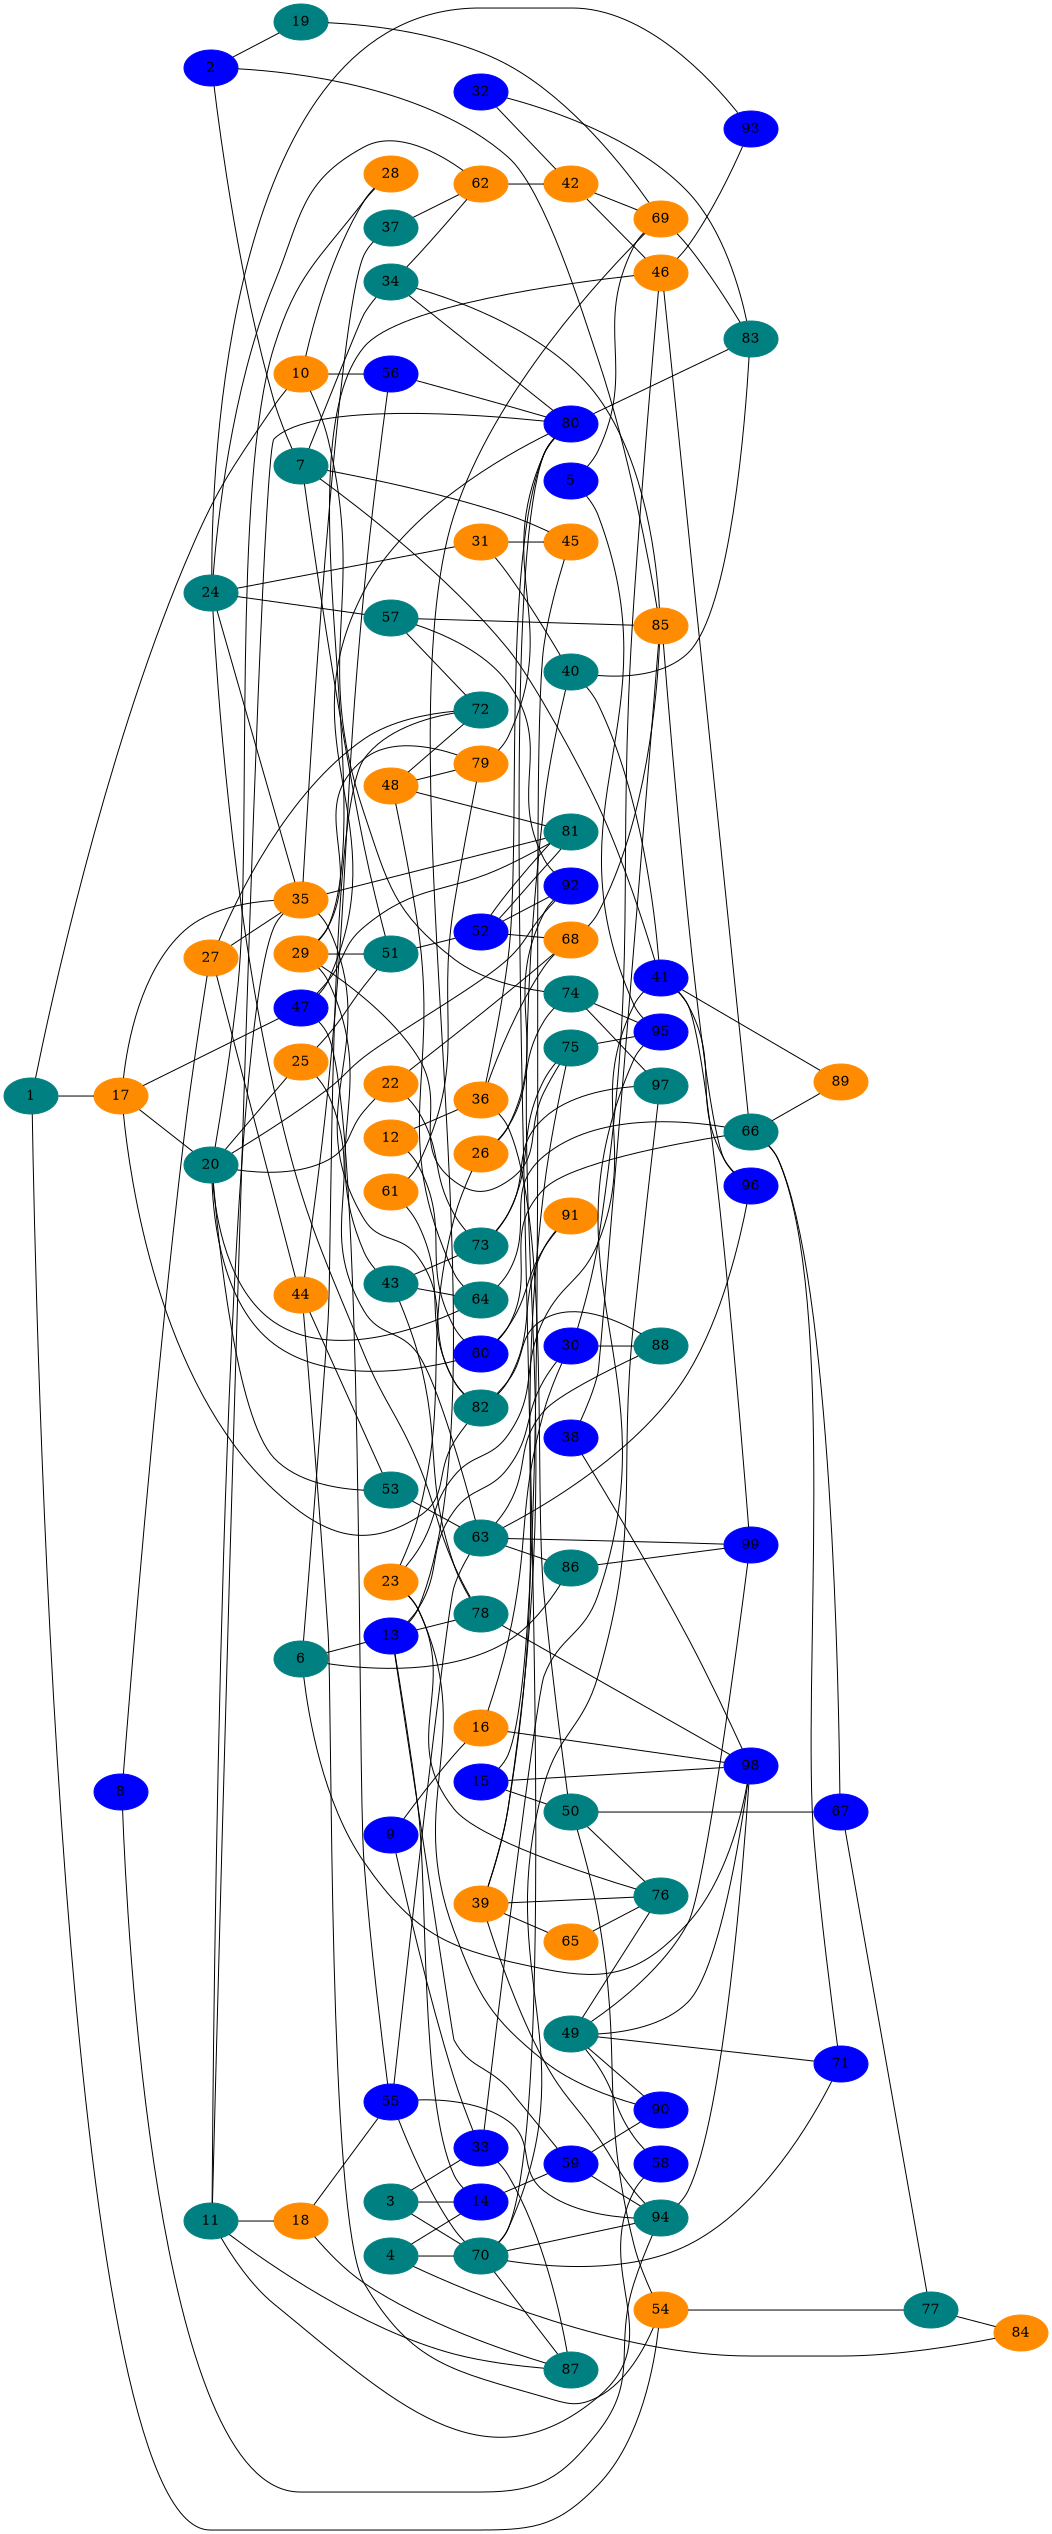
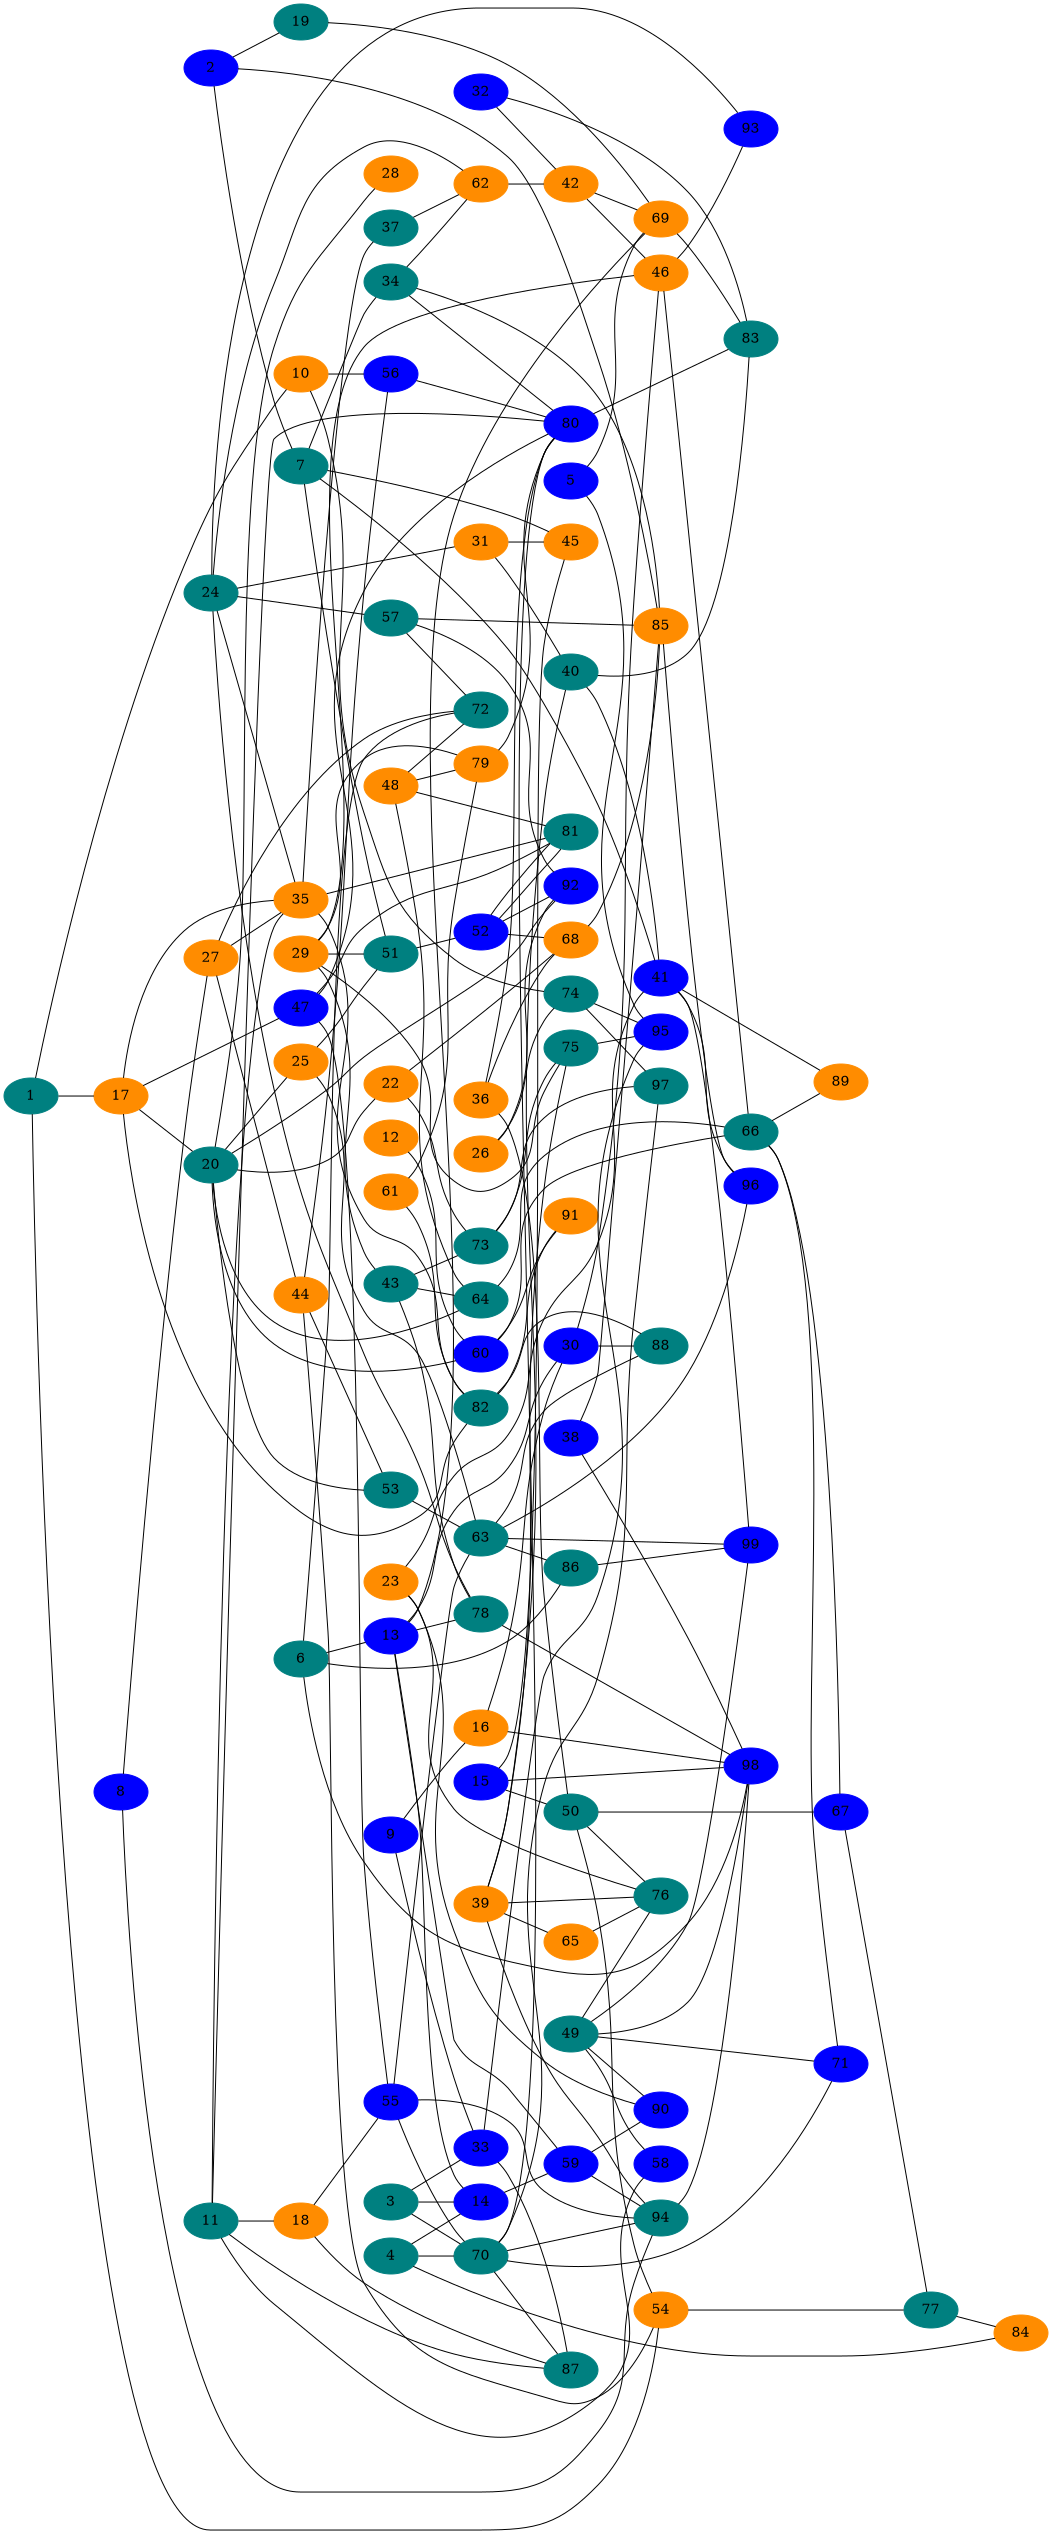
edge "28" -- "10": removed
edge "36" -- "12": removed
edge "26" -- "23": removed
